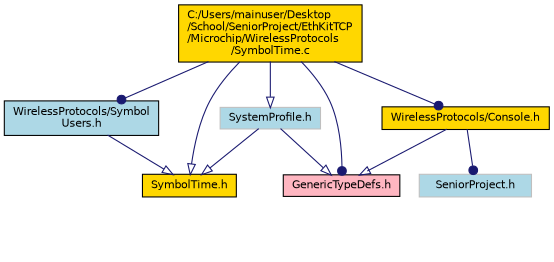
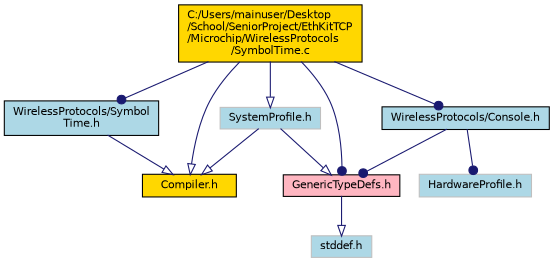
node "WirelessProtocols/Symbol Users.h": label "WirelessProtocols/Symbol Users.h" -> "WirelessProtocols/Symbol Time.h"
node "WirelessProtocols/Console.h": fillcolor gold -> lightblue
edge "WirelessProtocols/Console.h" -> "GenericTypeDefs.h": arrowhead onormal -> dot
node "SymbolTime.h": label "SymbolTime.h" -> "Compiler.h"
node "SeniorProject.h": label "SeniorProject.h" -> "HardwareProfile.h"
node "stddef.h": added
